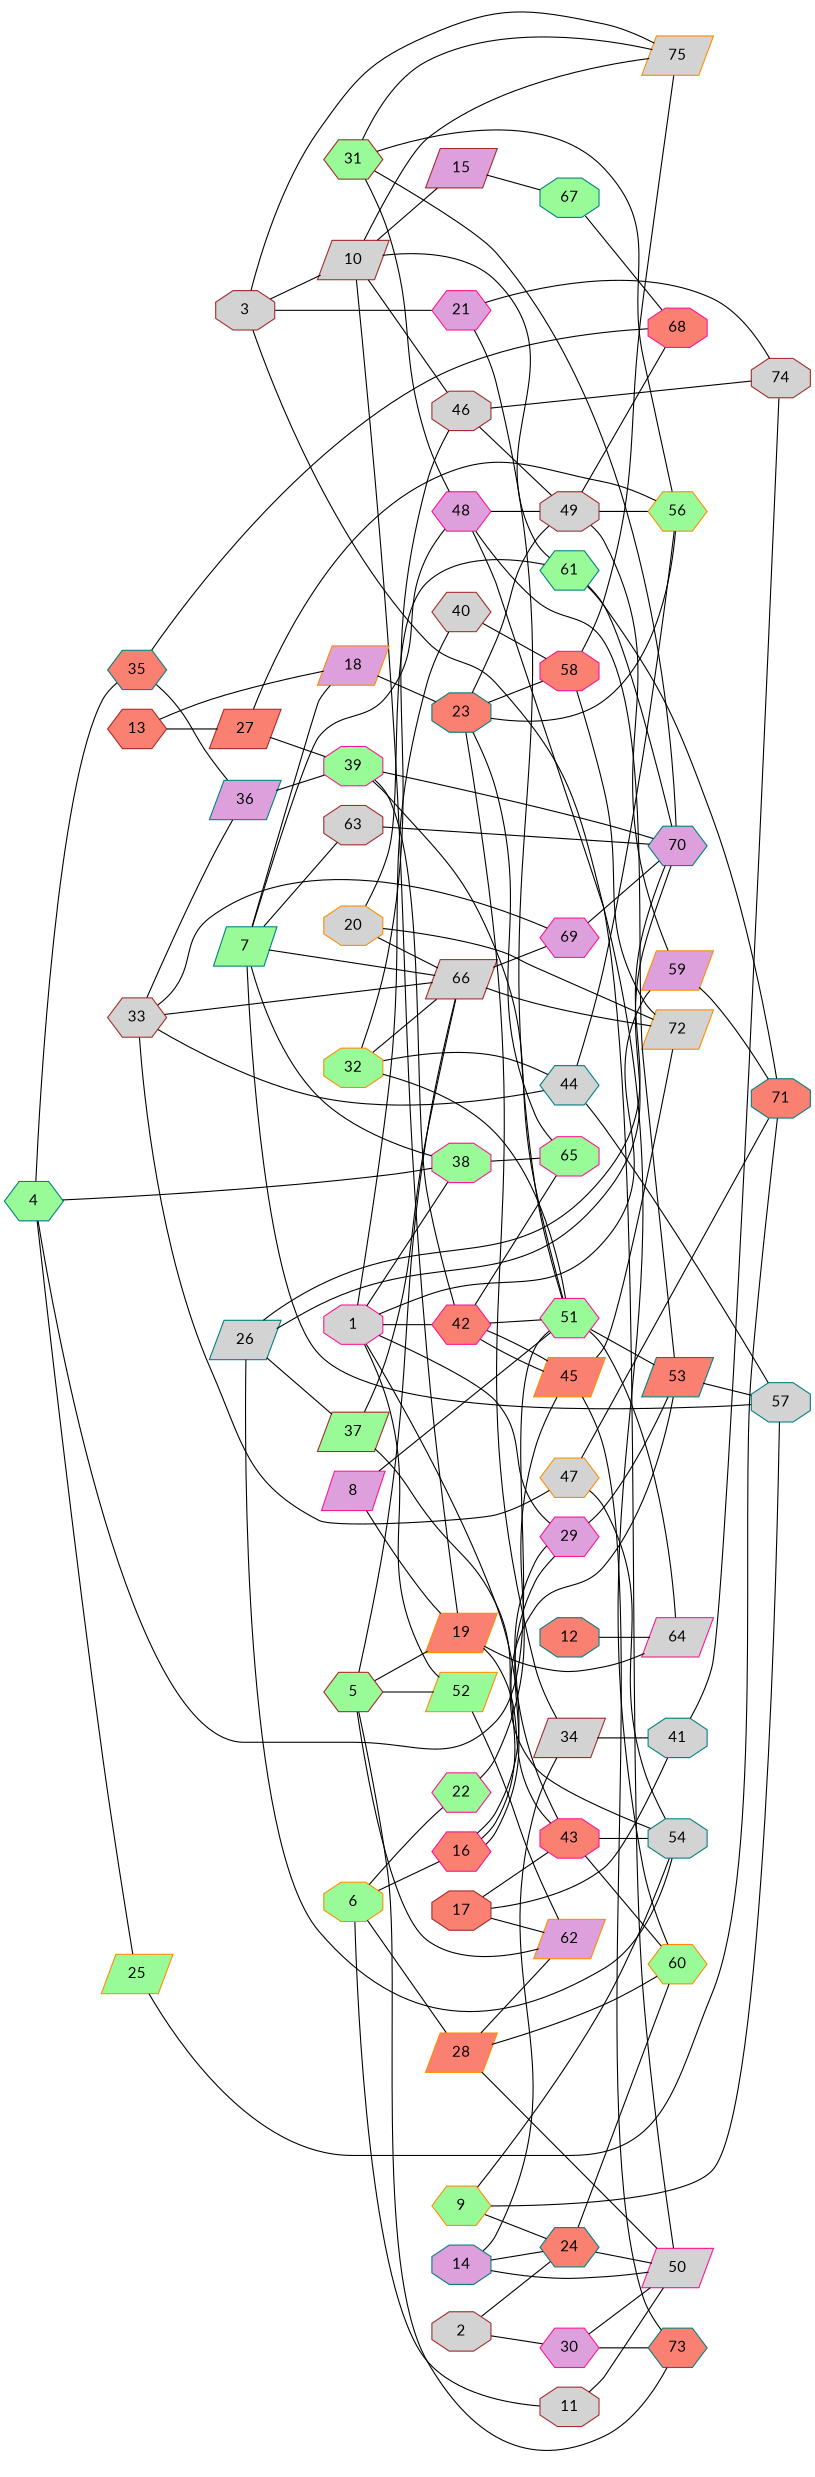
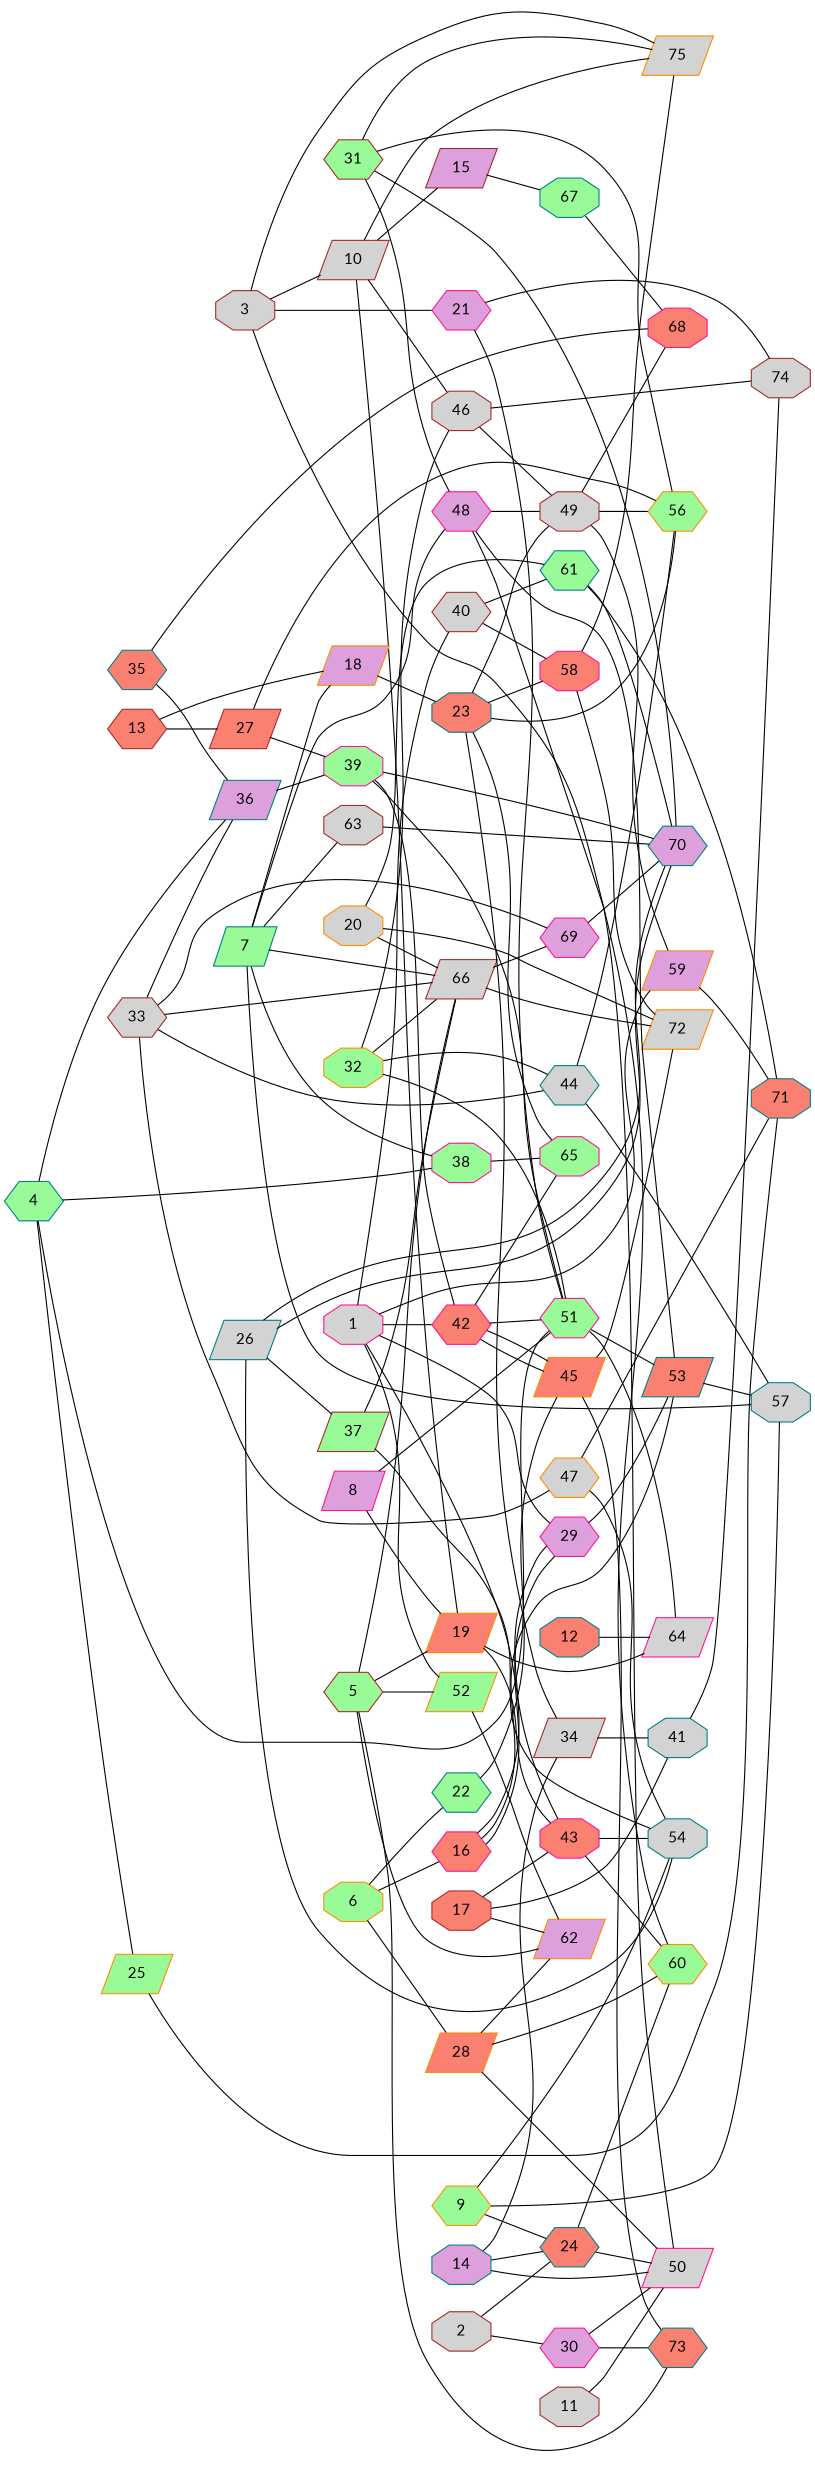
edge "10" -- "61": now "40" -- "61"
edge "35" -- "4": now "36" -- "4"
edge "38" -- "1": removed
node "22": color deeppink -> teal
edge "6" -- "11": removed
